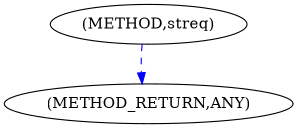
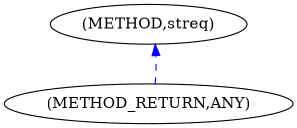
edge "(METHOD,streq)" -> "(METHOD_RETURN,ANY)": reversed
